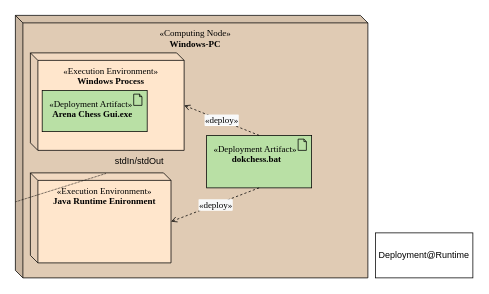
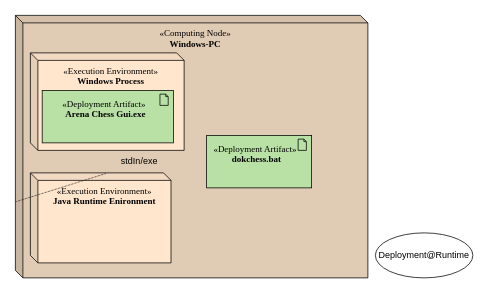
node "«Deployment Artifact» Arena Chess Gui.exe": size 105x41 -> 131x53
edge "«Deployment Artifact» dokchess.bat" -> "«Execution Environment» Windows Process": removed, label "«deploy»"
node "stdIn/stdOut": label "stdIn/stdOut" -> "stdIn/exe"
edge "«Deployment Artifact» dokchess.bat" -> "«Execution Environment» Java Runtime Enironment": removed, label "«deploy»"
node "Deployment@Runtime": shape rectangle -> ellipse
